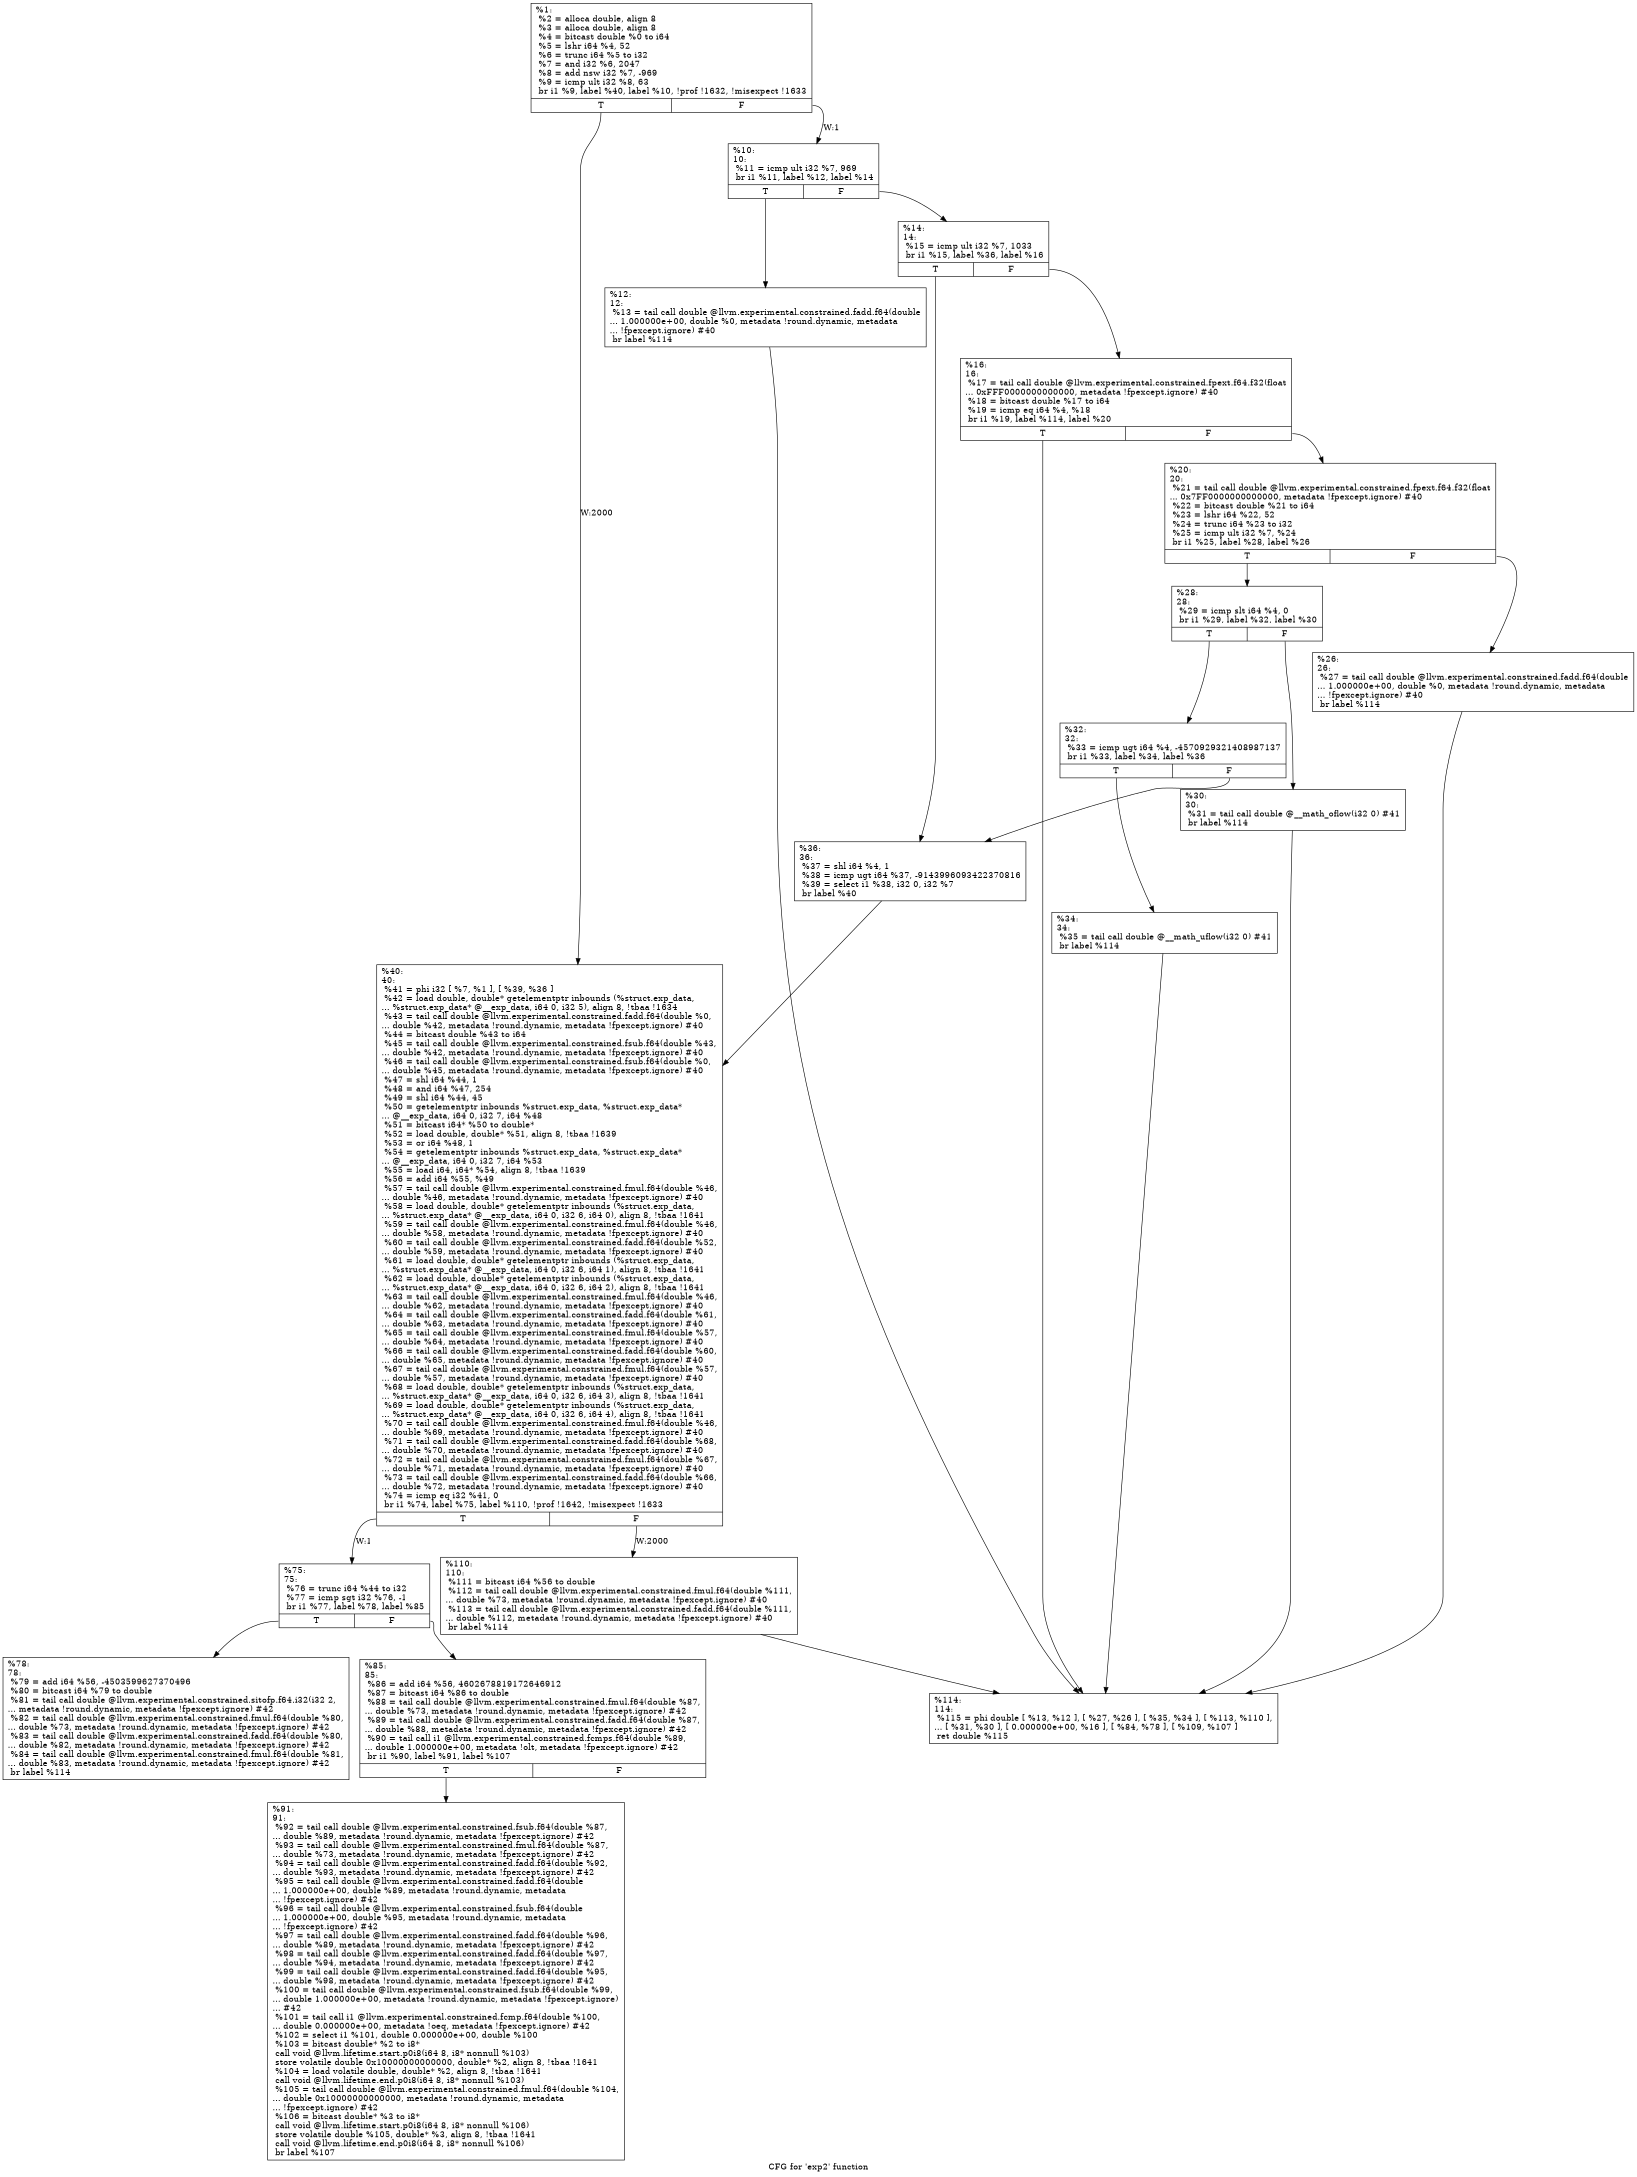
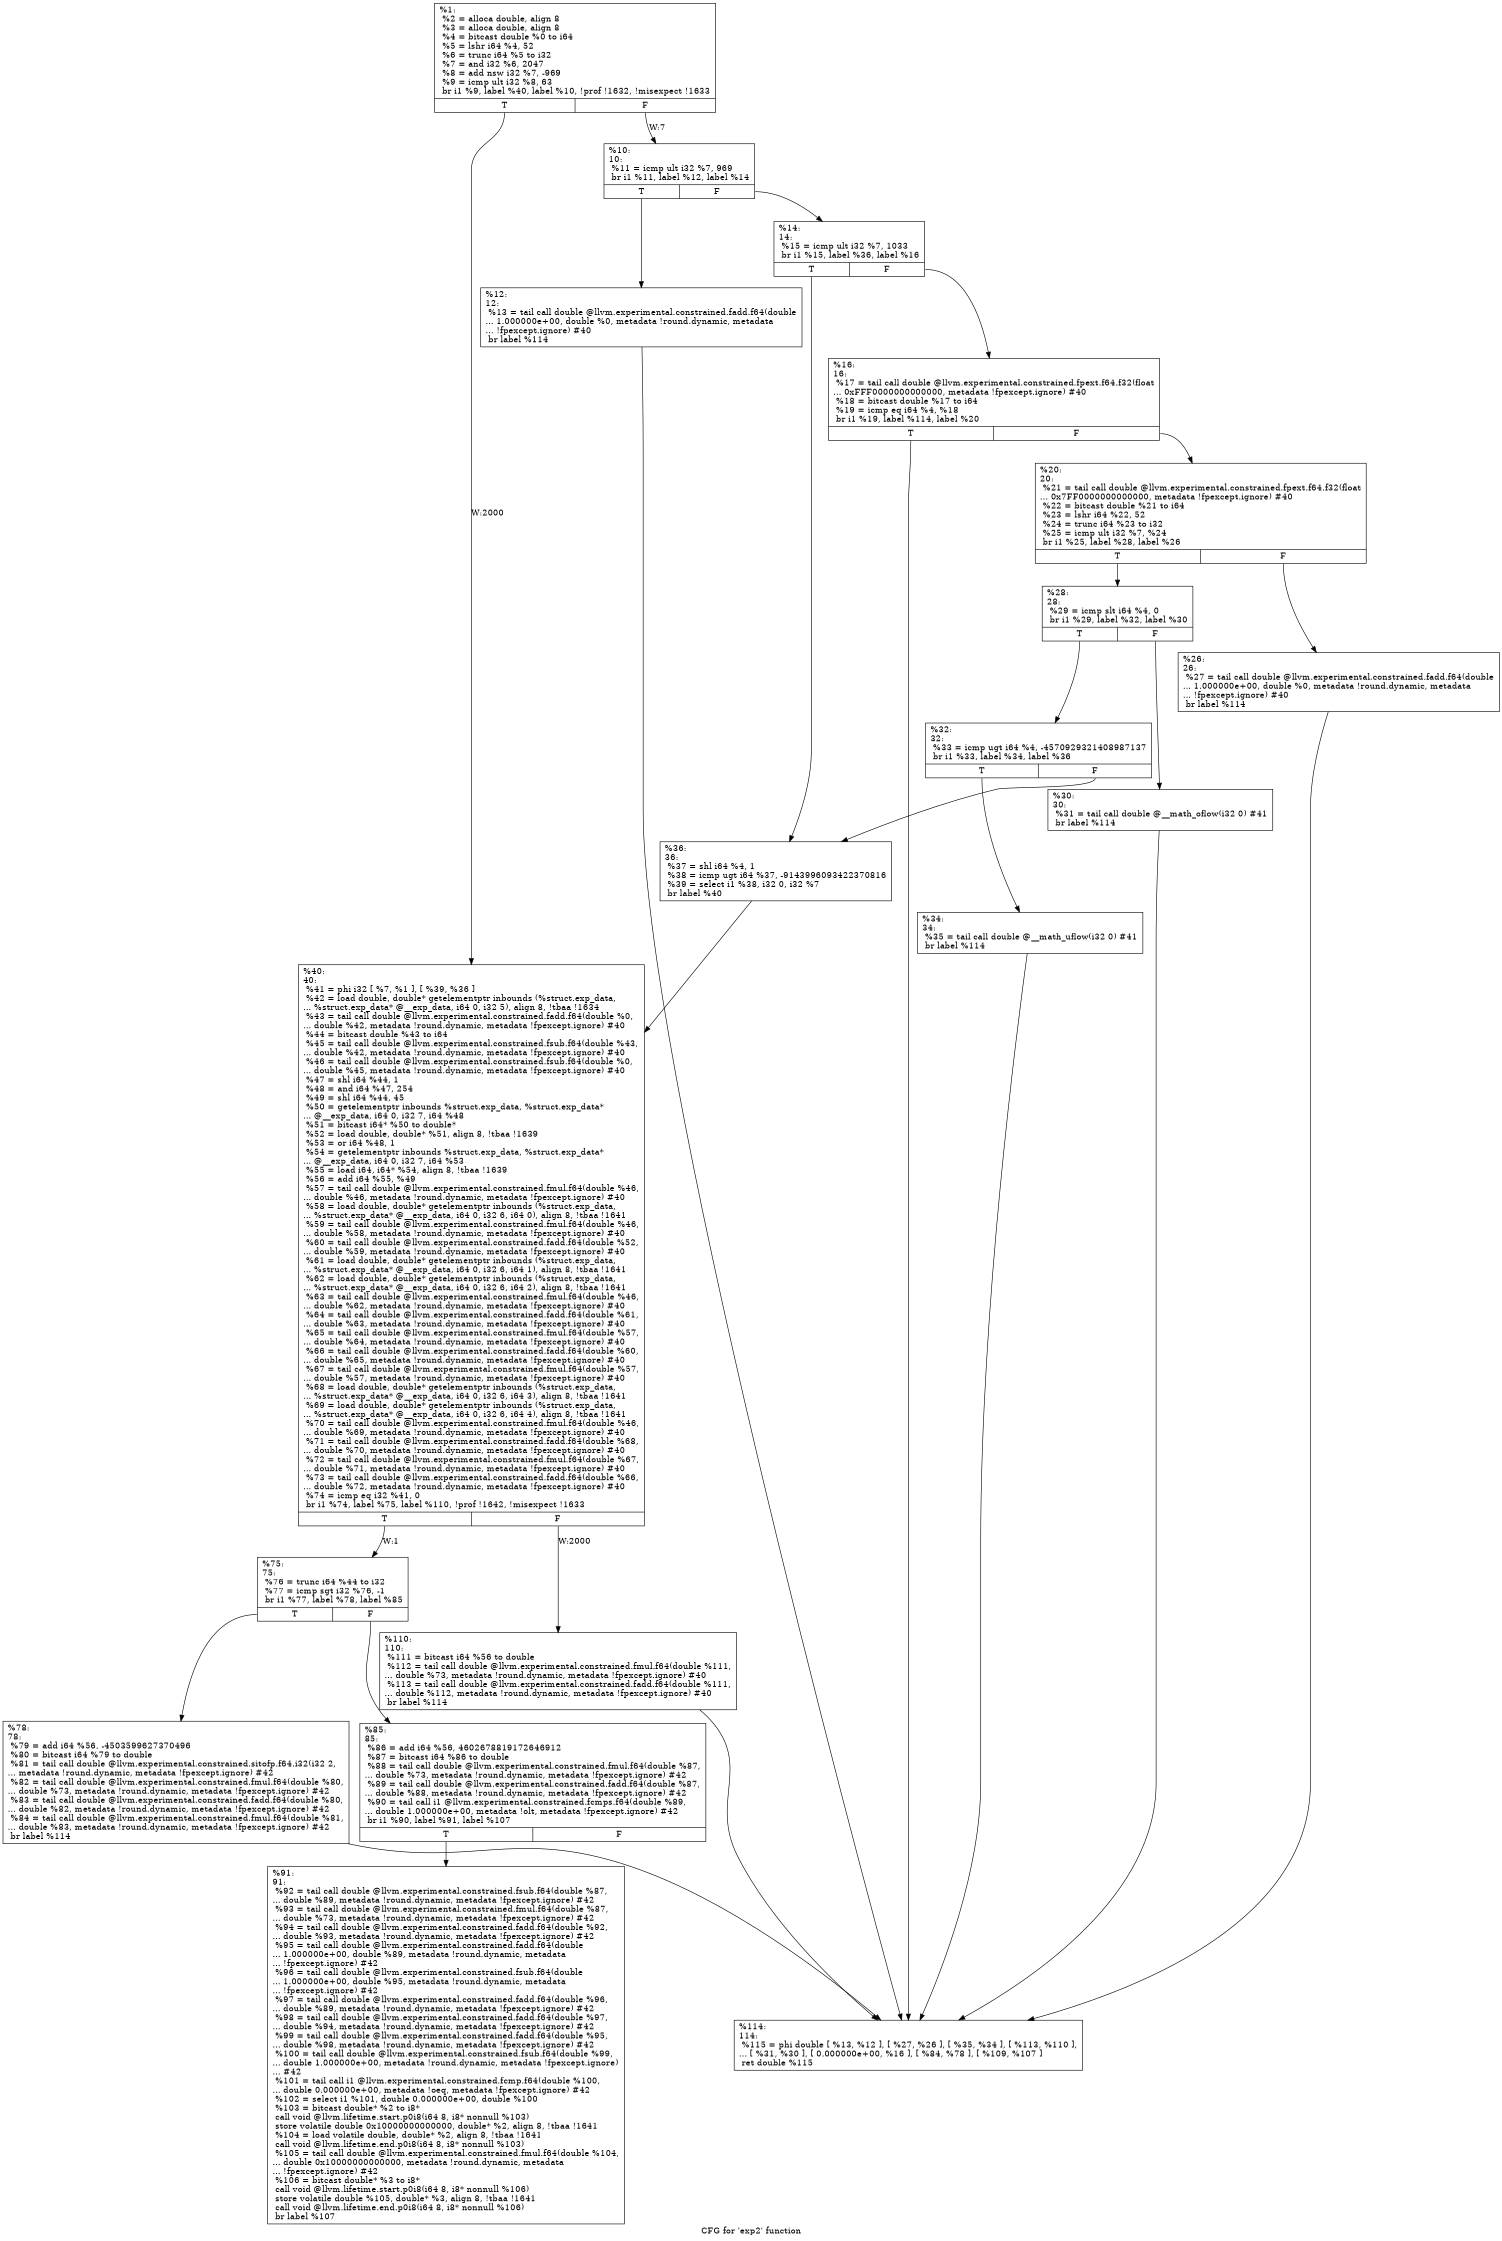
edge "%1:" -> "%10:": label "W:1" -> "W:7"
edge "%78:" -> "%114:": added
